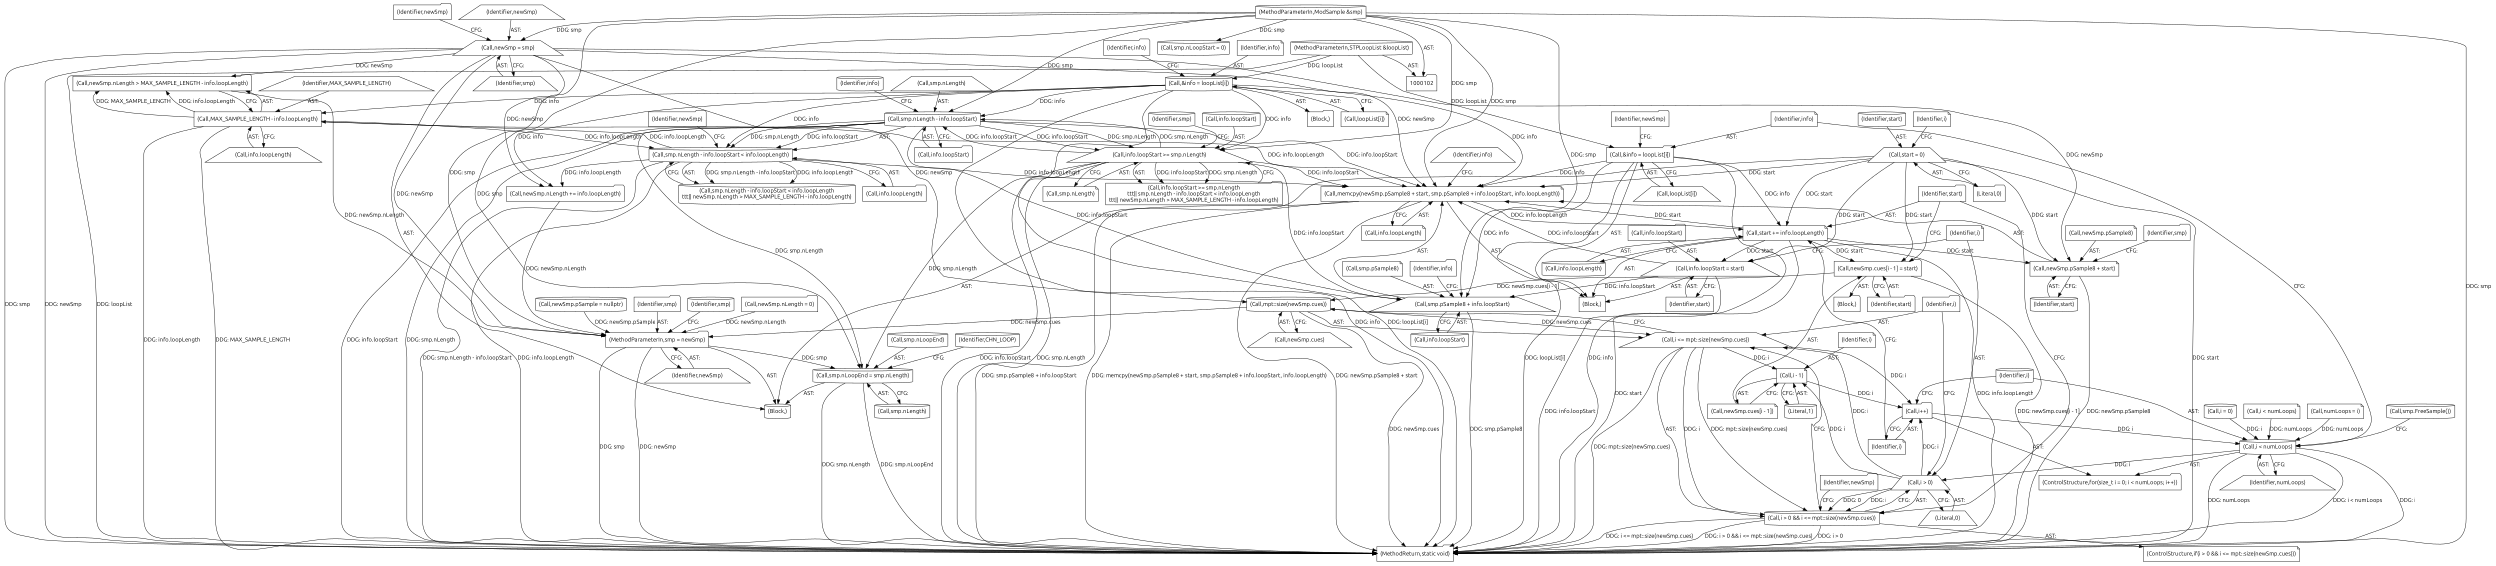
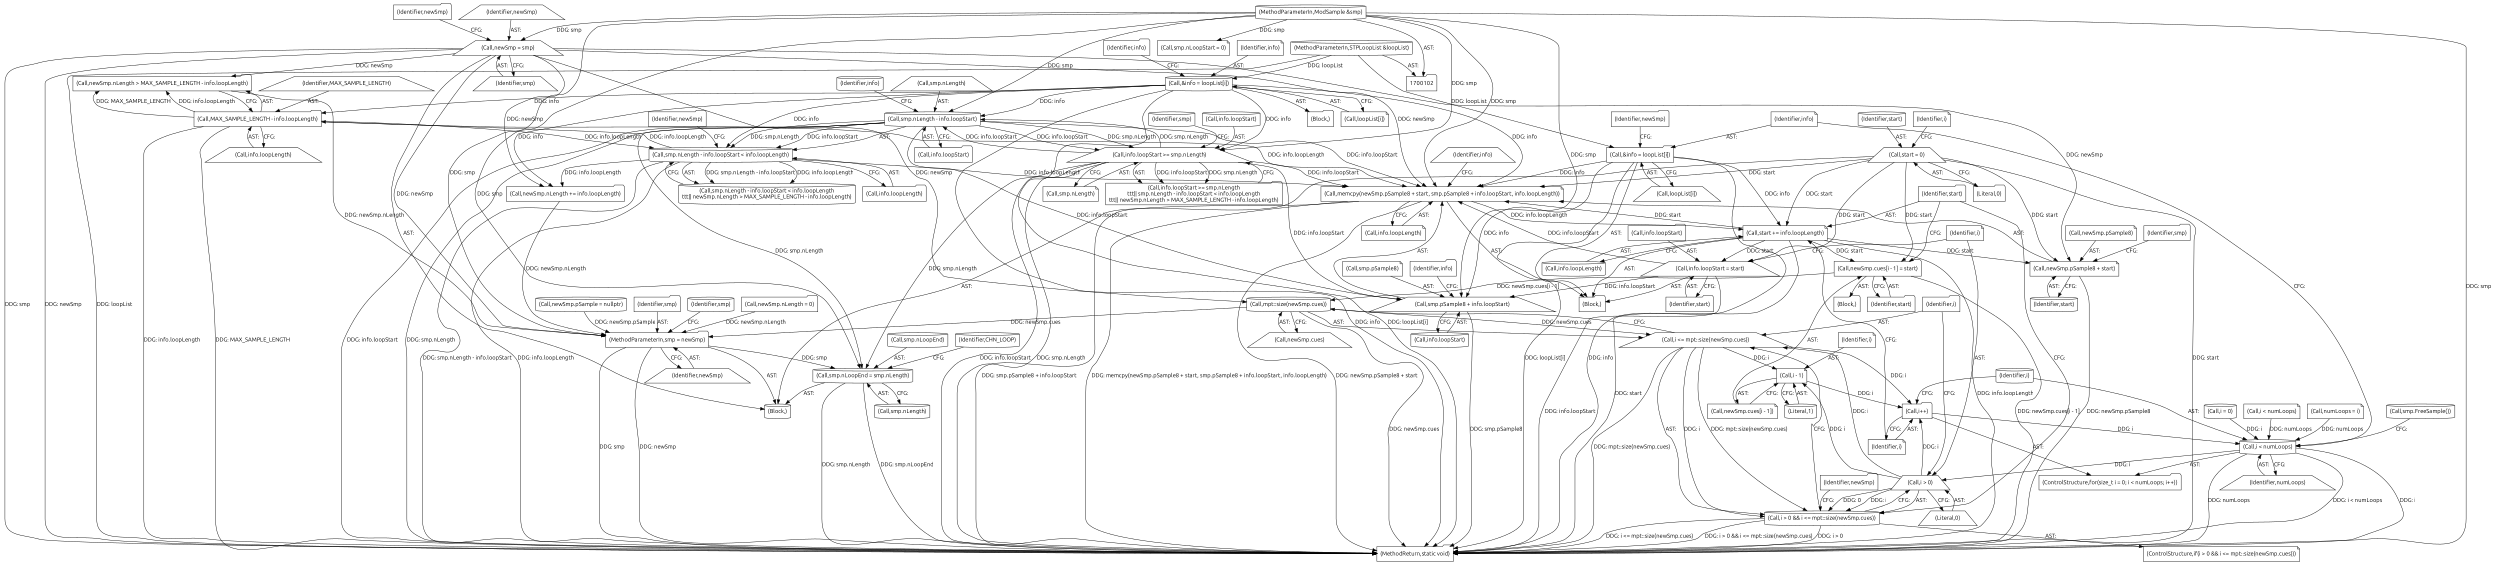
node "(Call,smp.nLoopStart = 0)": shape cylinder -> note
node "1000102": label "1000102" -> "1700102"
